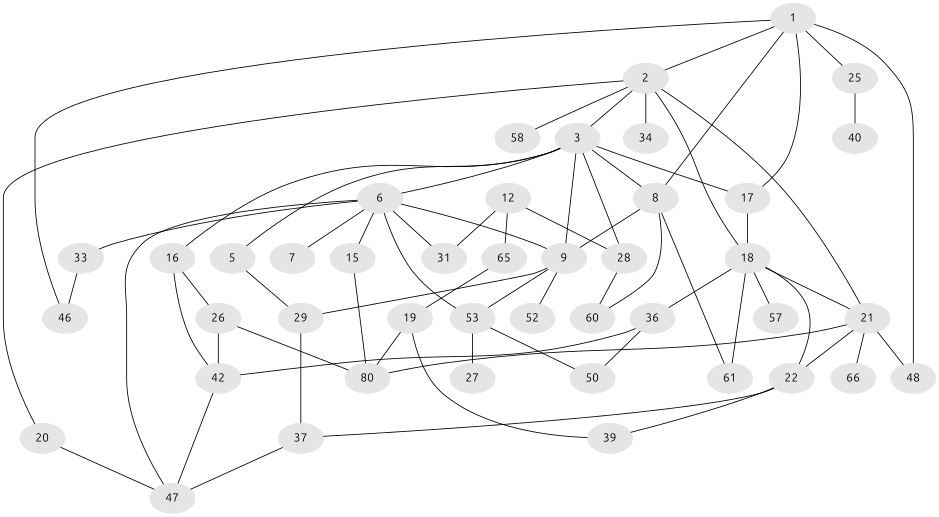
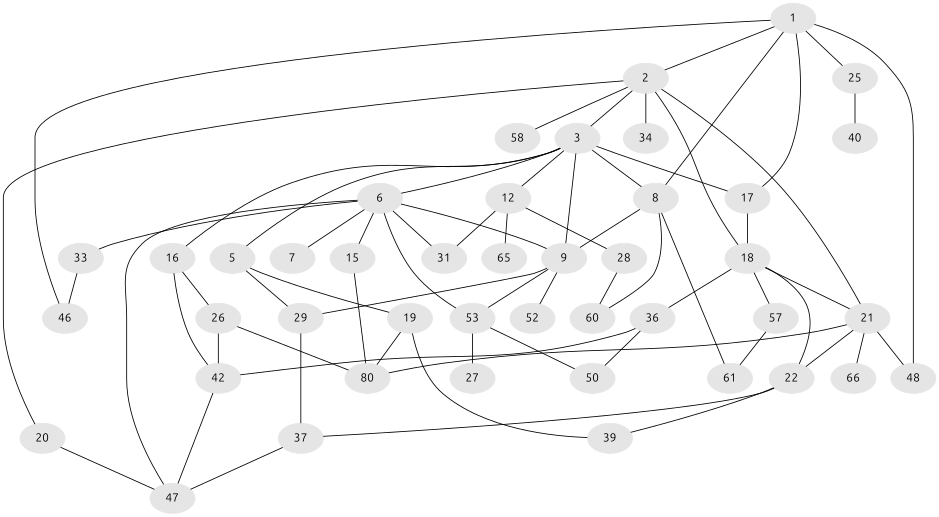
edge "3" -- "28": now "3" -- "12"
edge "65" -- "19": now "5" -- "19"
edge "18" -- "61": now "57" -- "61"
